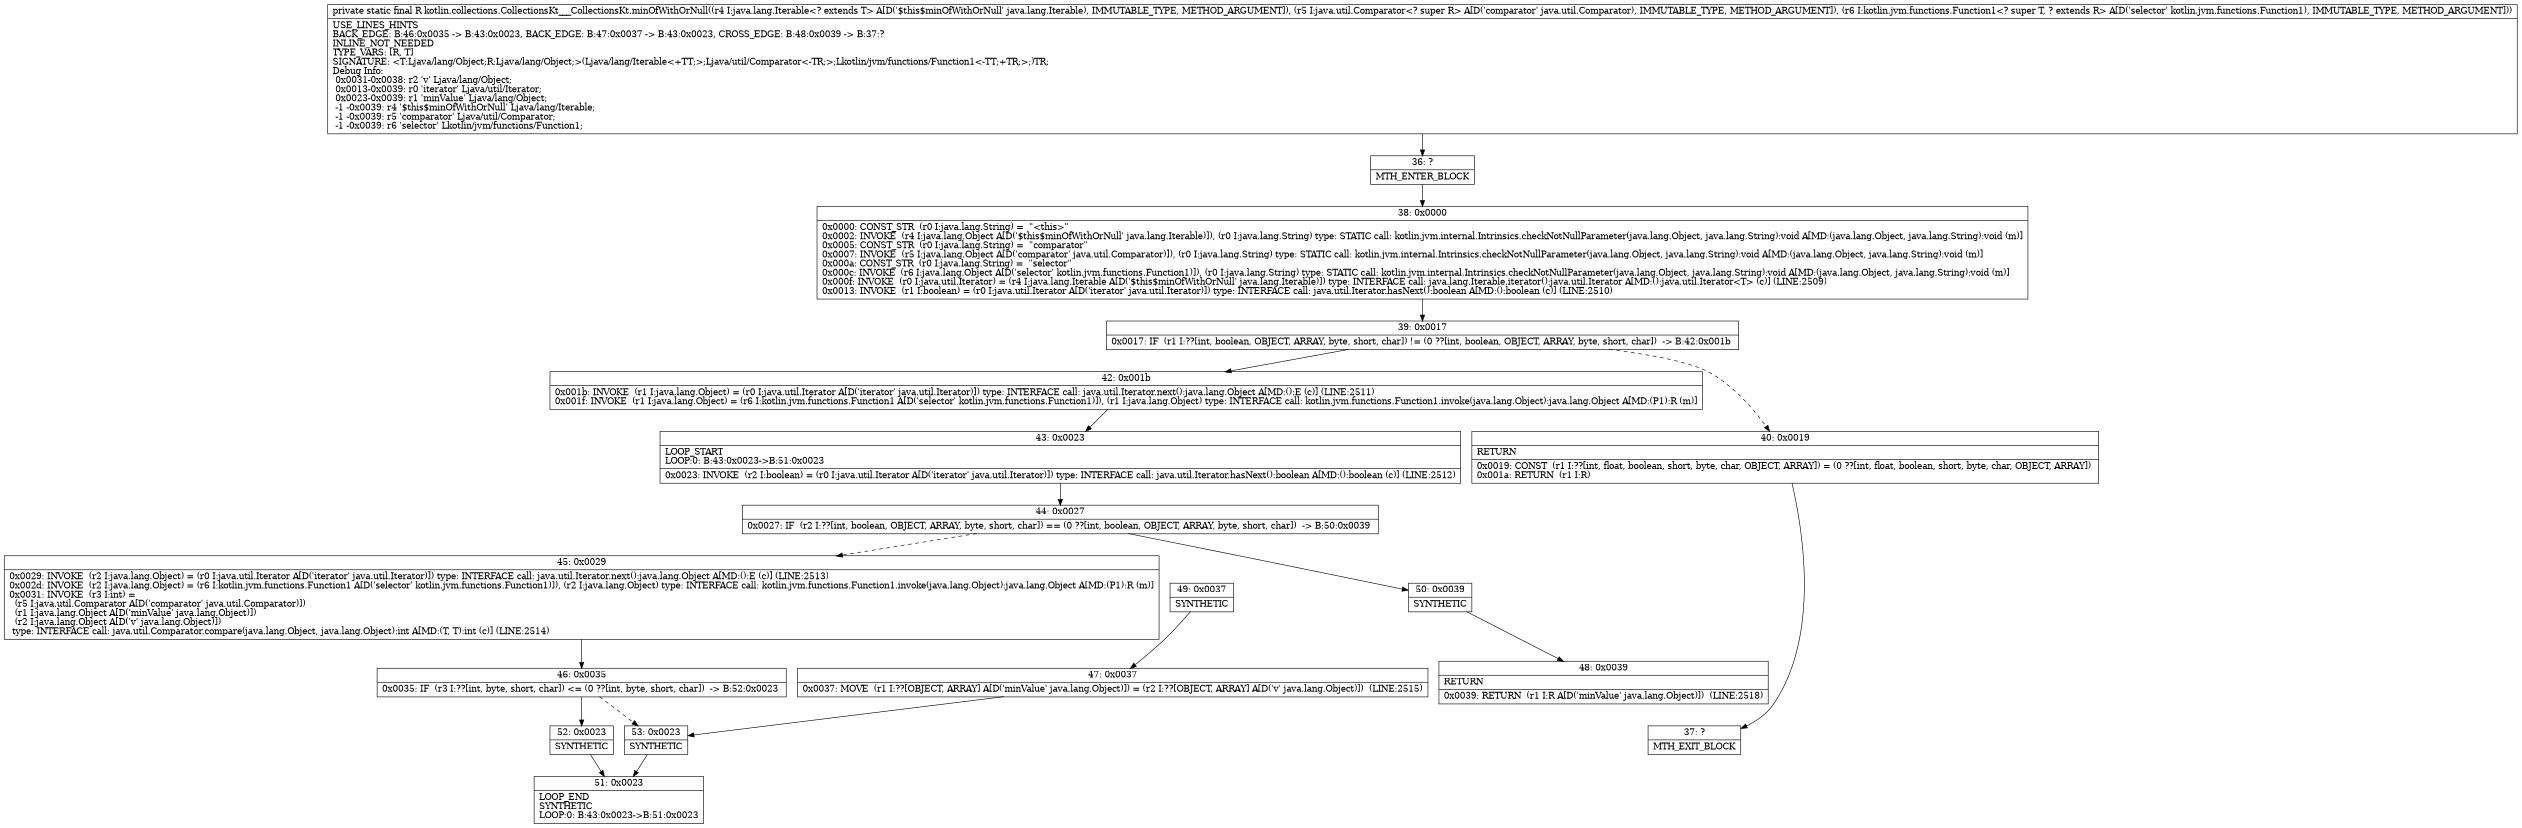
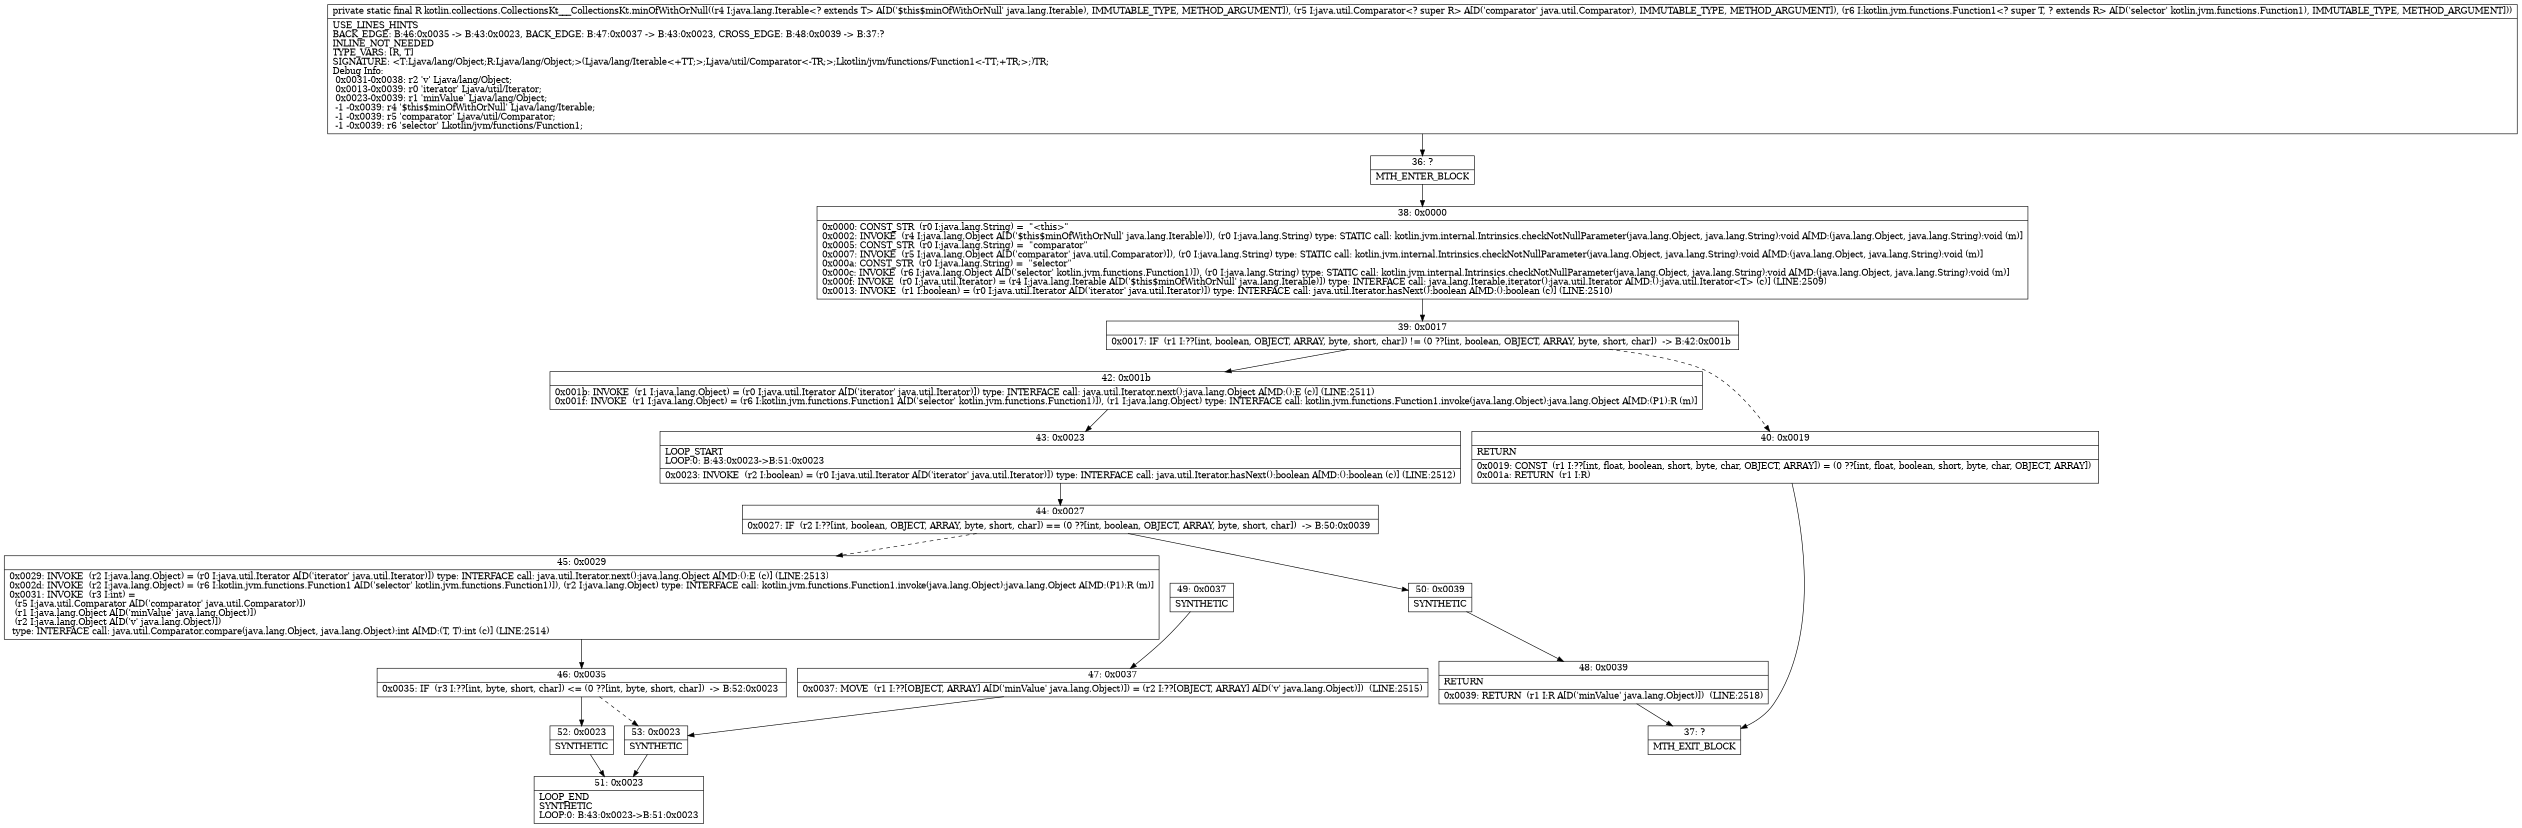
edge "48: 0x0039" -> "37: ?": added
